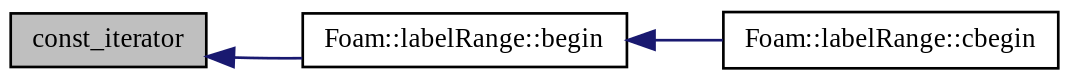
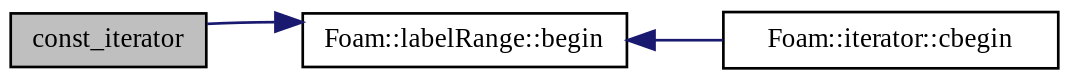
node "Foam::labelRange::cbegin": label "Foam::labelRange::cbegin" -> "Foam::iterator::cbegin"
edge "Foam::labelRange::begin" -> "const_iterator": reversed
